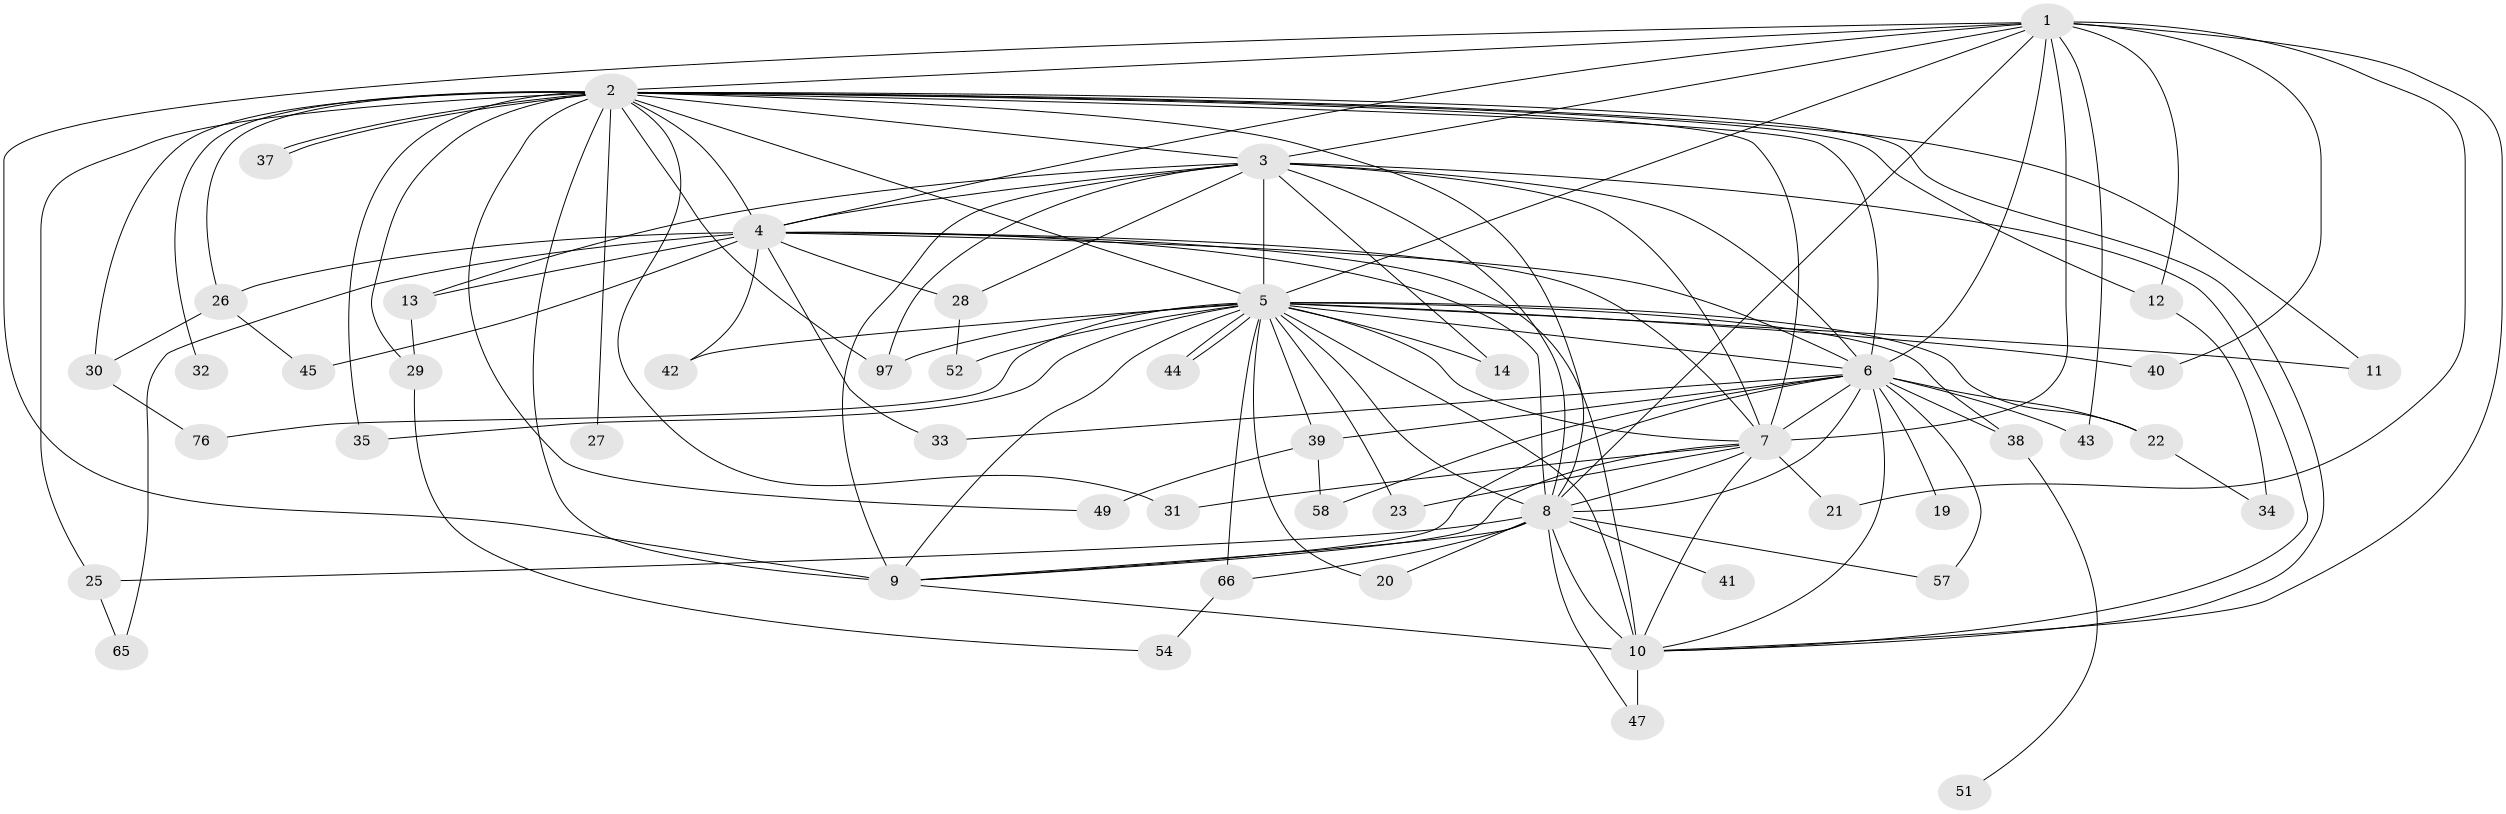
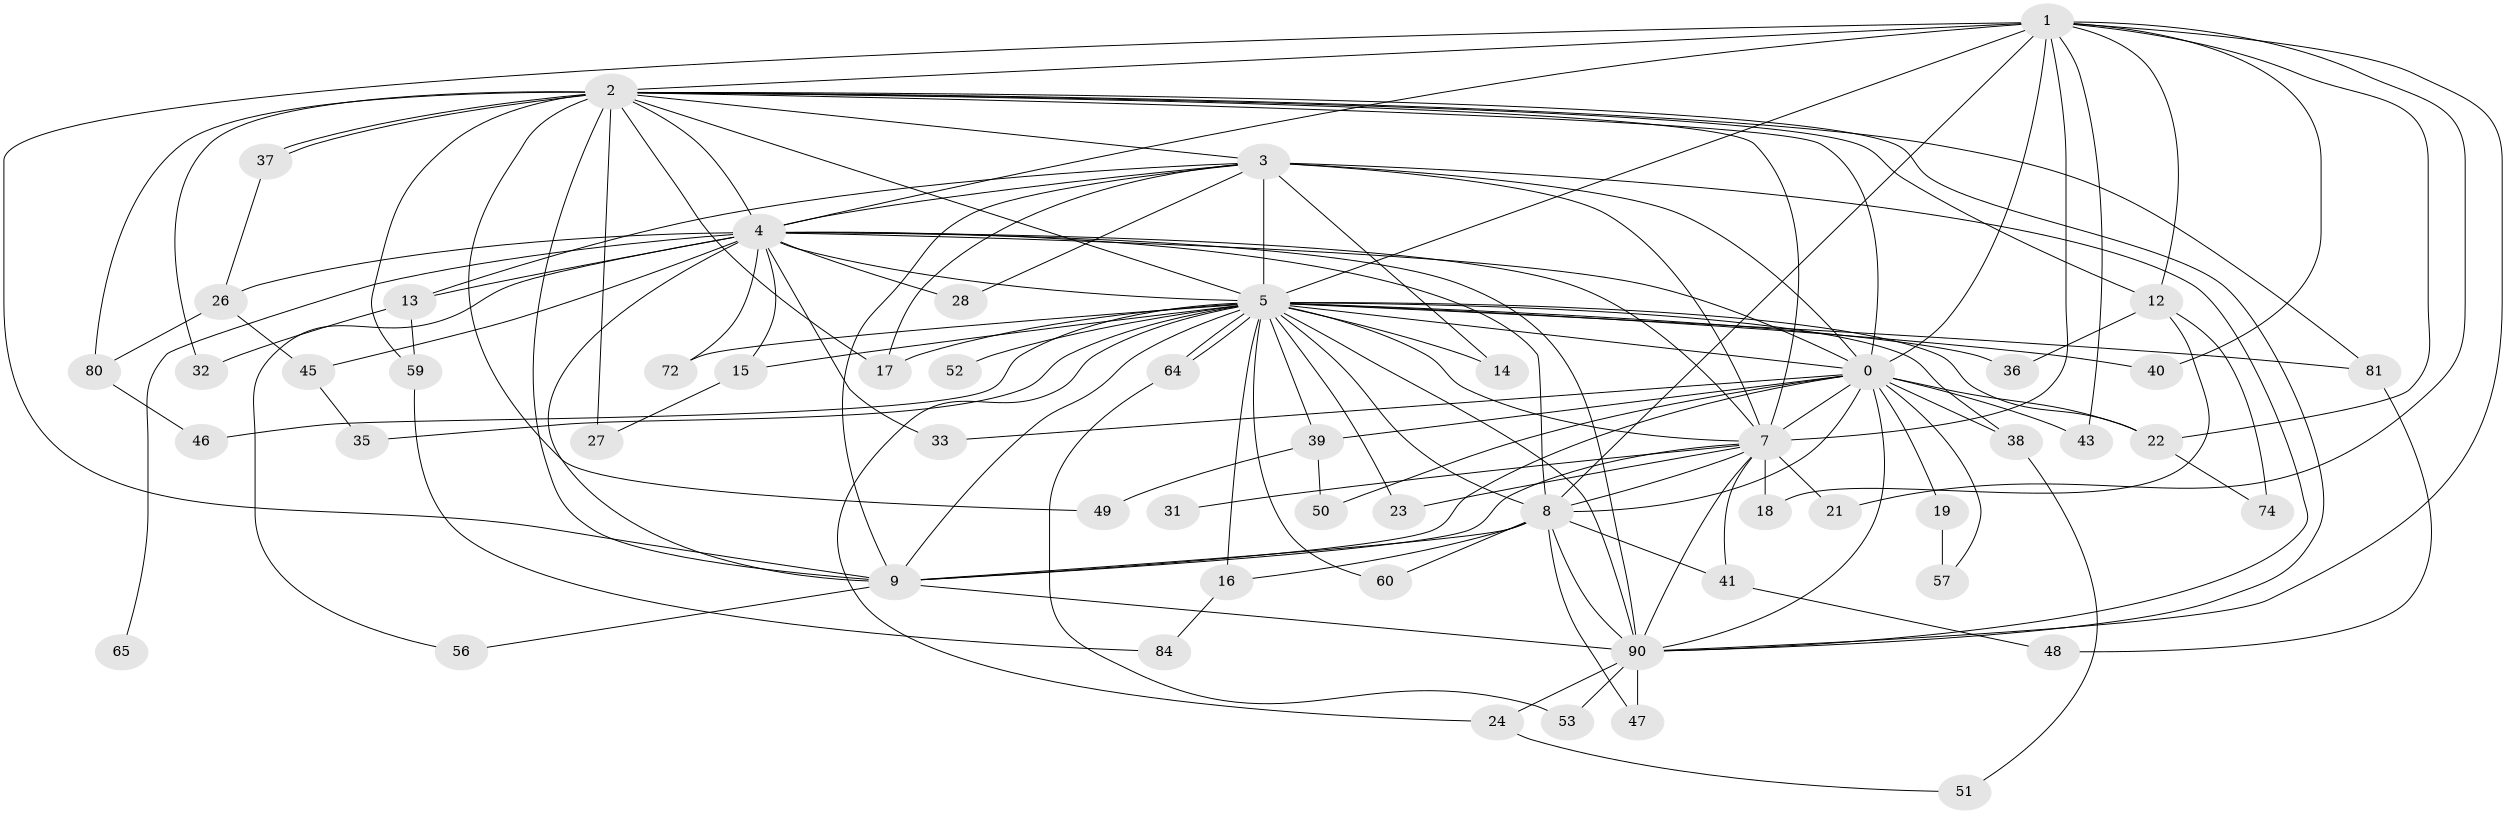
edge "1" -- "3": now "1" -- "22"
edge "2" -- "8": removed
edge "2" -- "26": now "37" -- "26"
edge "2" -- "35": now "45" -- "35"
edge "3" -- "8": removed
edge "4" -- "5": added
edge "28" -- "52": removed
edge "13" -- "32": added
node "30": label "30" -> "80"
node "29": label "29" -> "59"
node "42": label "42" -> "72"
node "15": added
node "97": label "97" -> "17"
node "44": label "44" -> "64"
node "6": label "6" -> "0"
node "36": added
node "11": label "11" -> "81"
node "76": label "76" -> "46"
edge "2" -- "31": removed
edge "4" -- "9": added
edge "7" -- "41": added
node "58": label "58" -> "50"
node "18": added
node "34": label "34" -> "74"
edge "8" -- "57": now "19" -- "57"
node "25": removed
node "66": label "66" -> "16"
node "20": label "20" -> "60"
node "56": added
node "54": label "54" -> "84"
node "10": label "10" -> "90"
node "48": added
node "24": added
node "53": added
